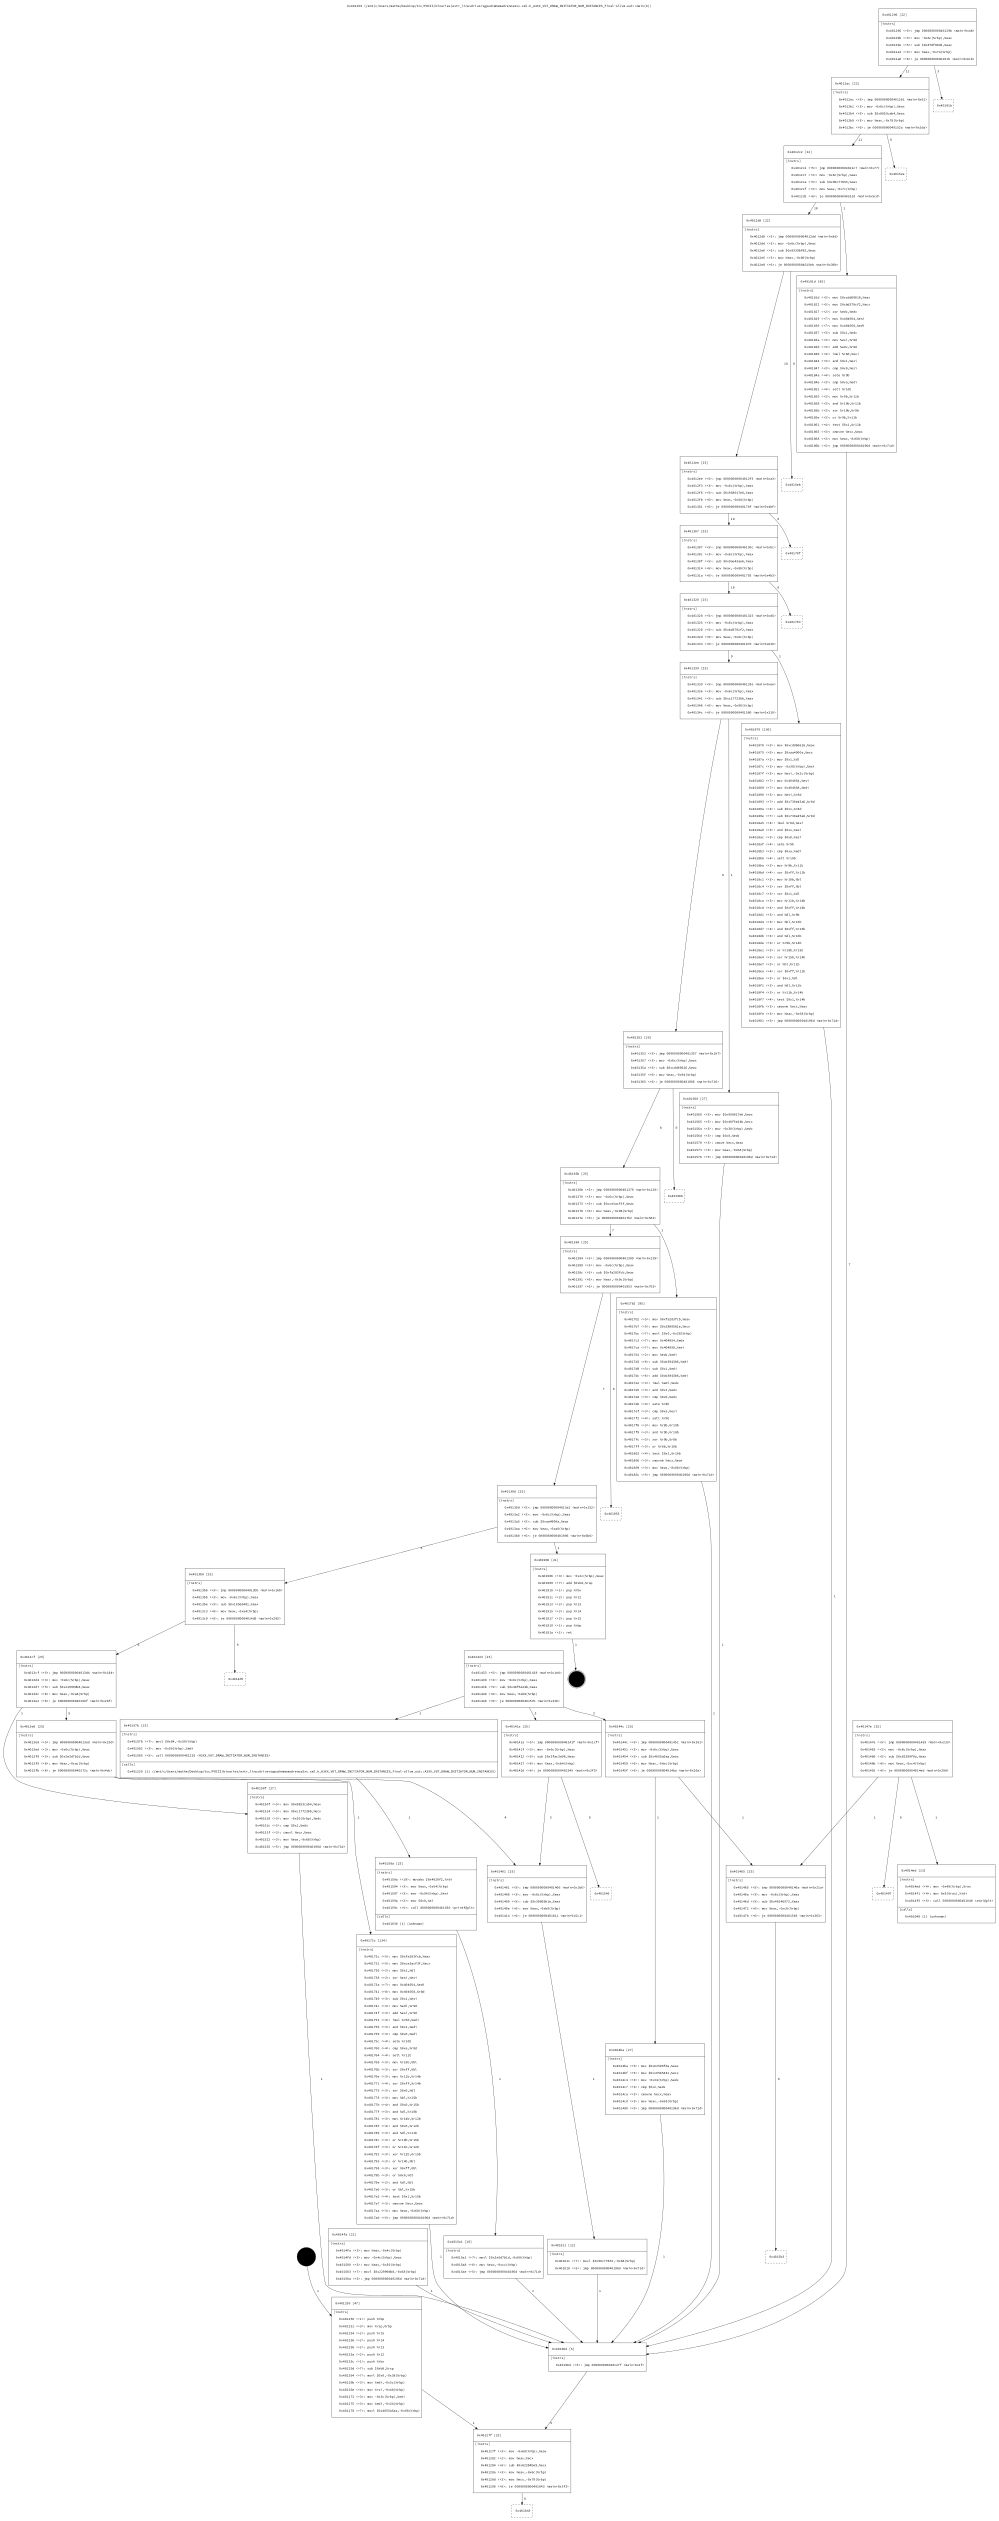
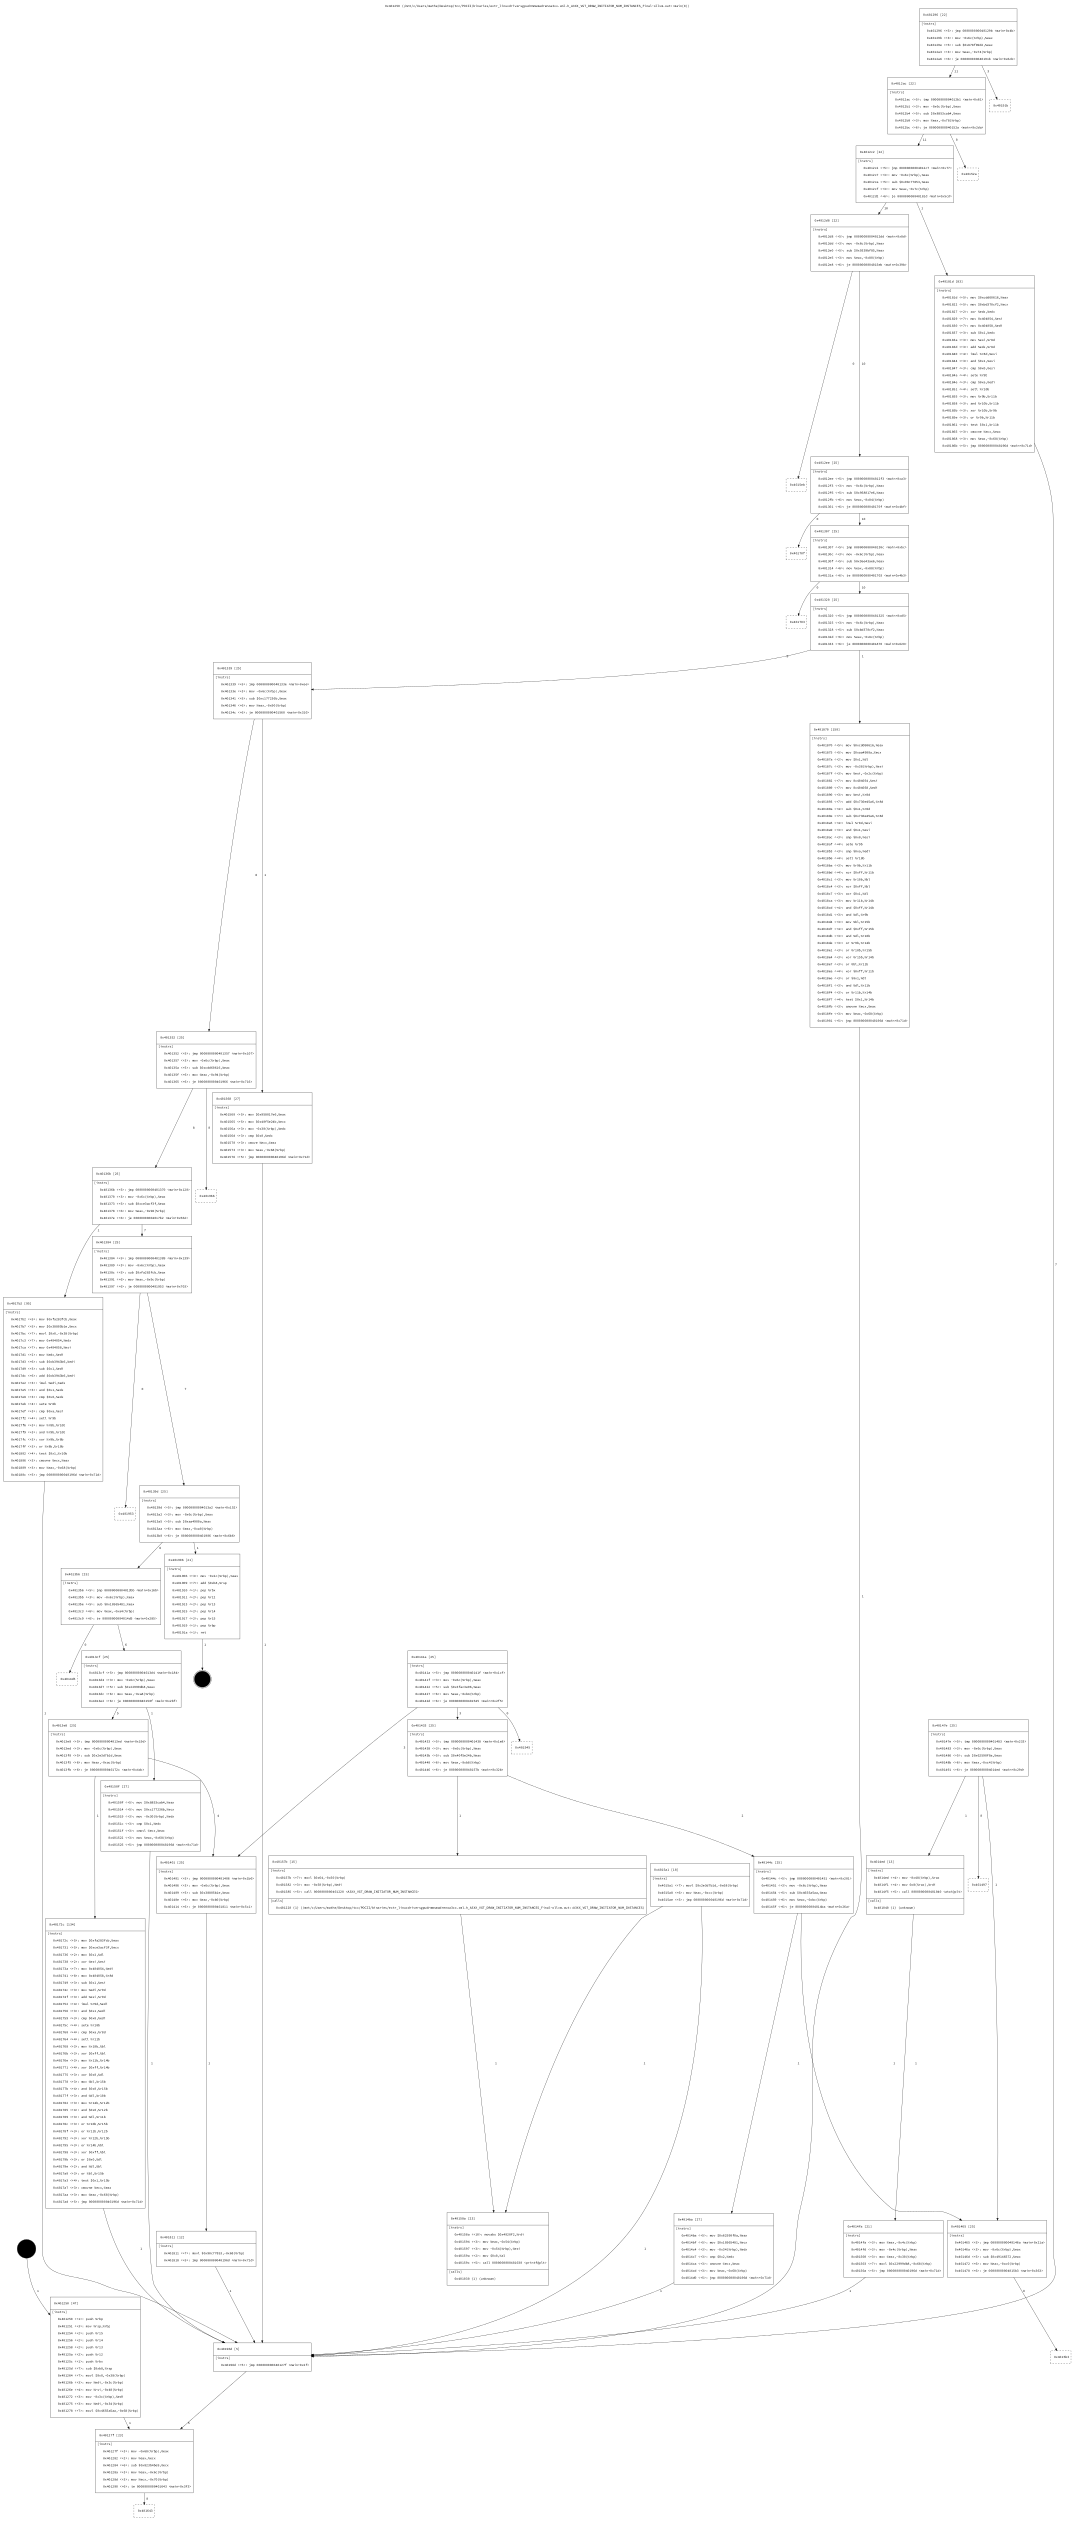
edge "0x401433 [25]" -> "0x40141a [25]": reversed
edge "0x4014ed [13]" -> "0x4014fa [21]": added, label "1"
edge "0x40158a [23]" -> "0x4015a1 [18]": reversed
